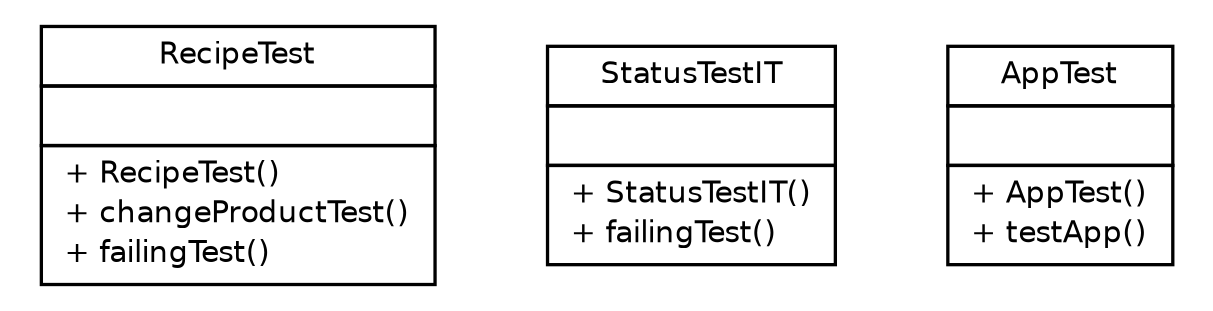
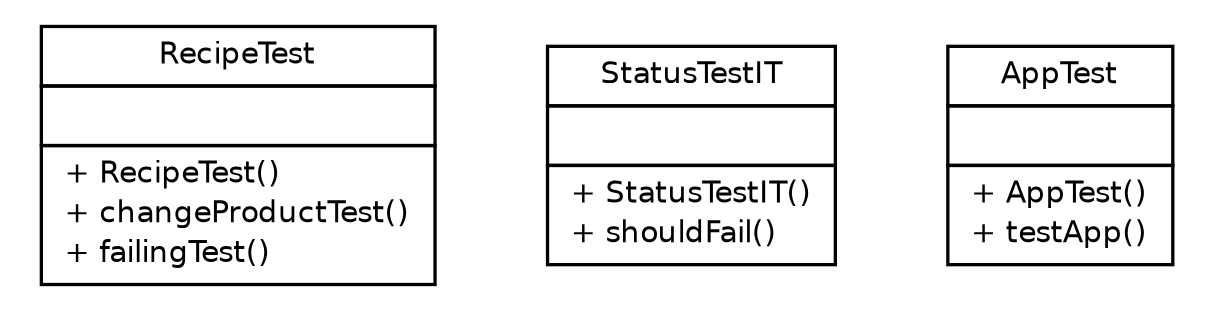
node "StatusTestIT": text "+ failingTest()" -> "+ shouldFail()"
